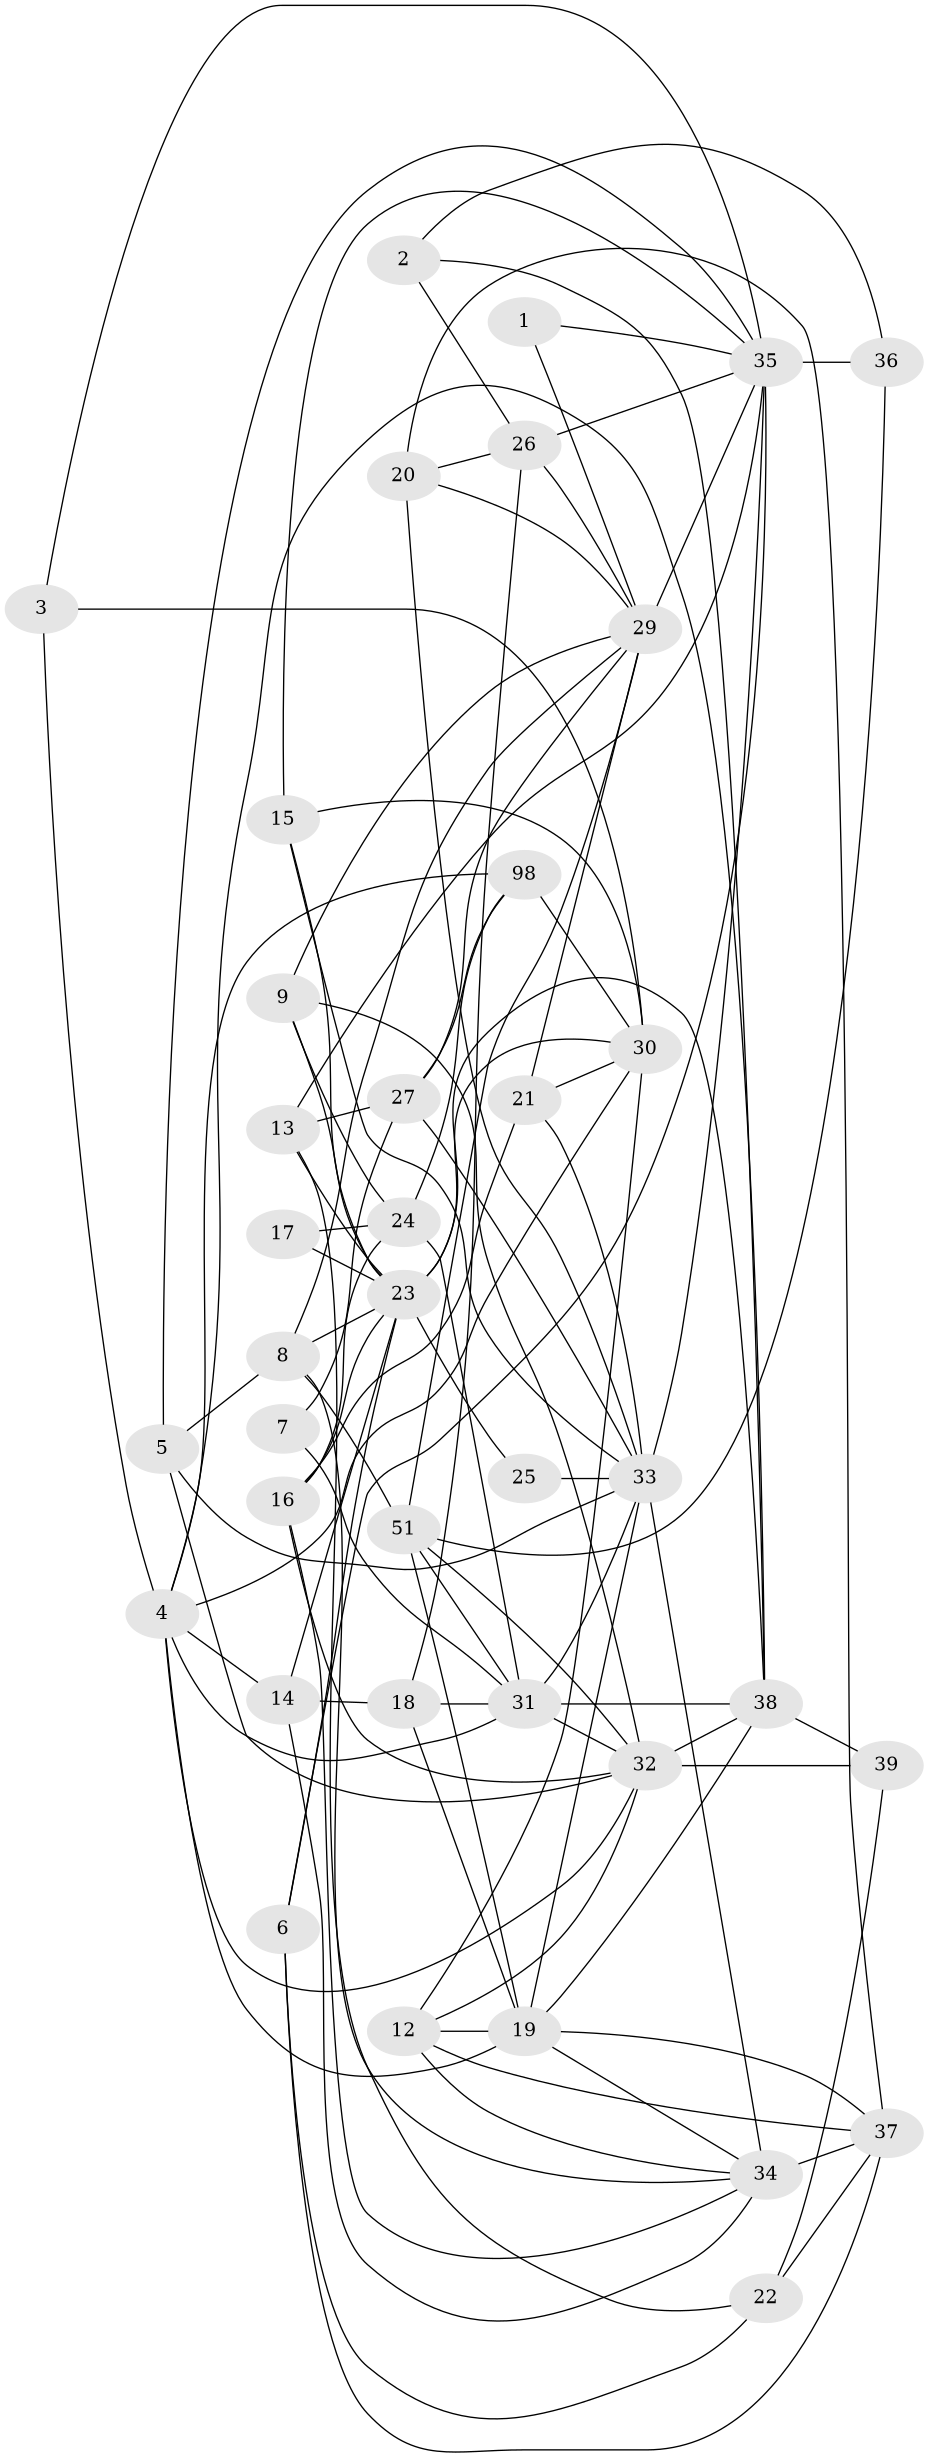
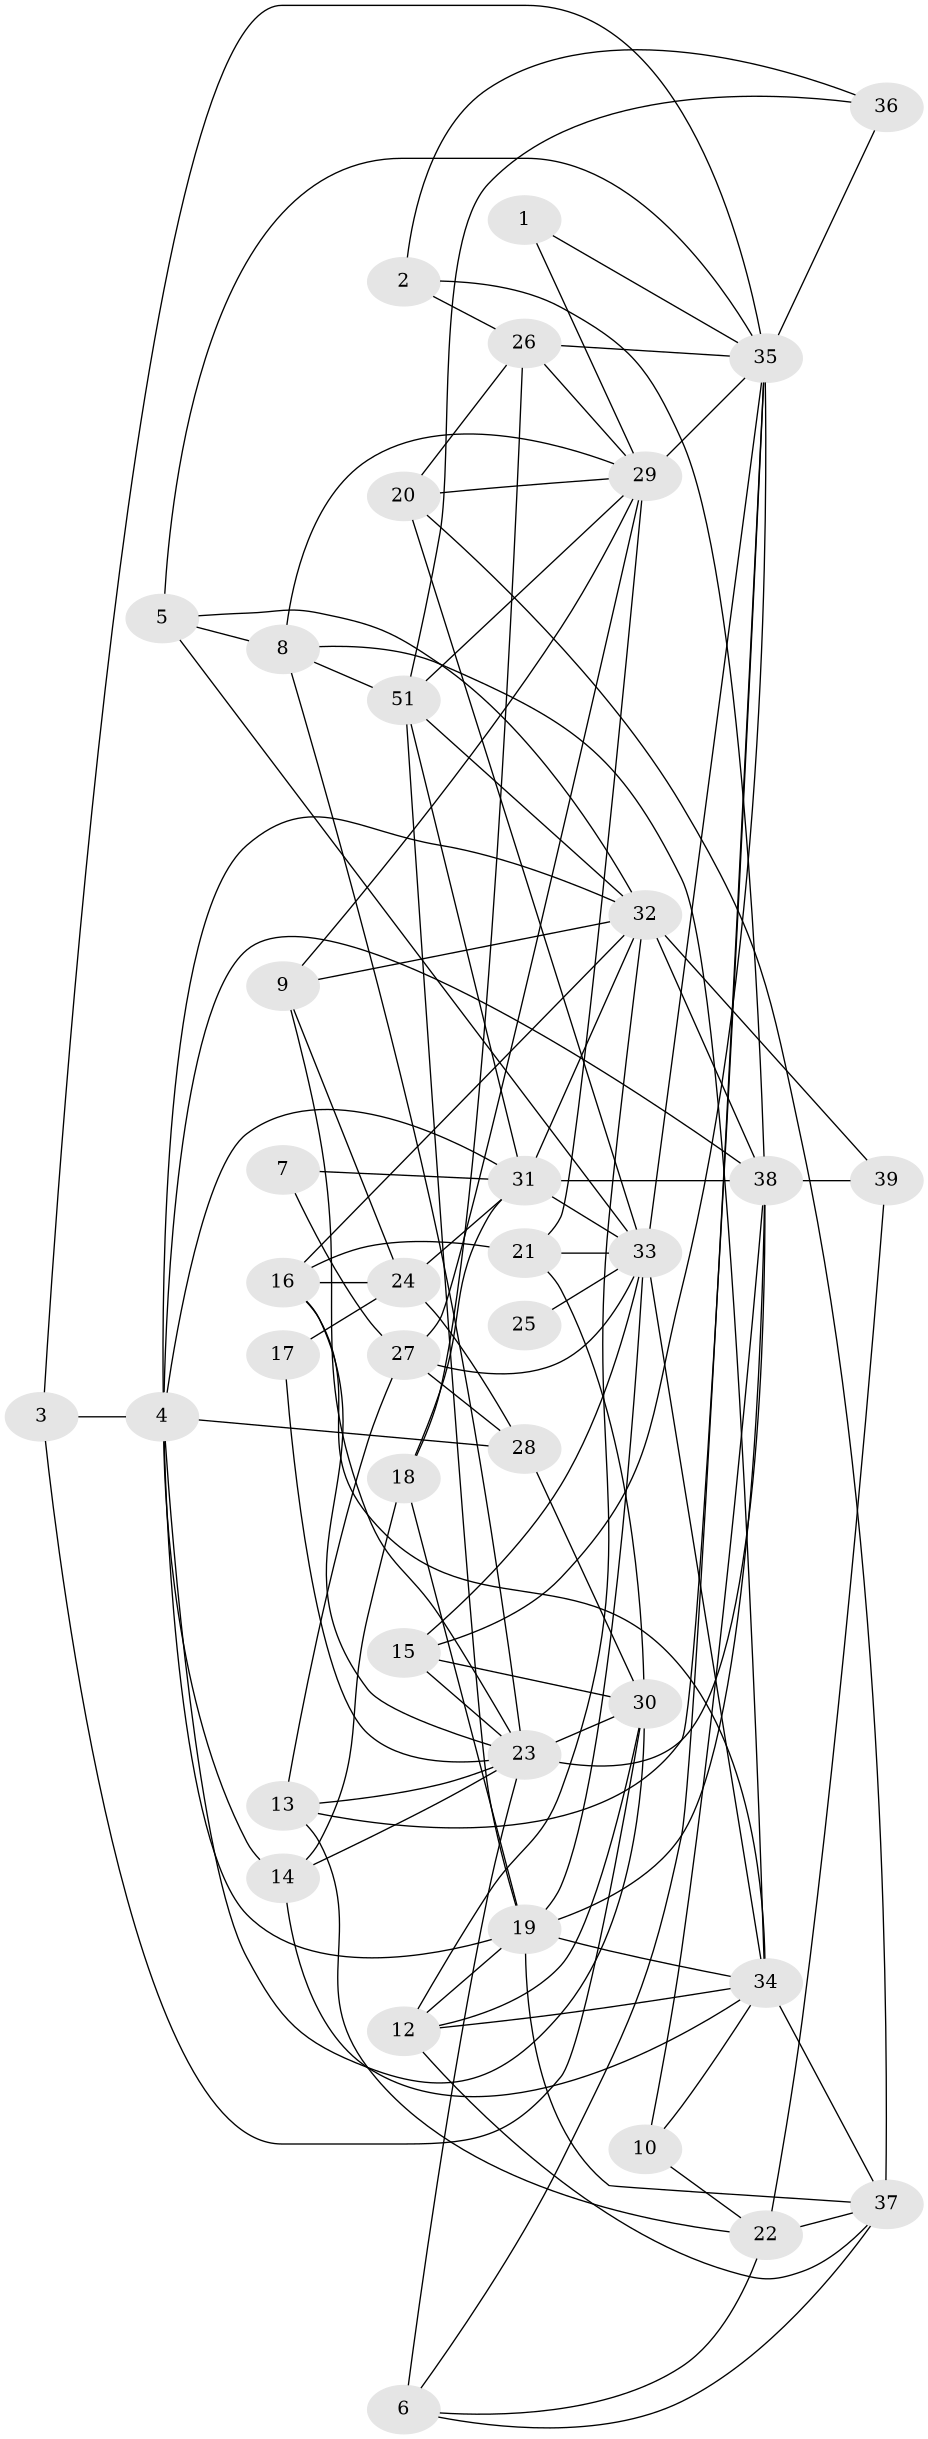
node "98": label "98" -> "28"
edge "23" -- "25": removed
node "10": added
